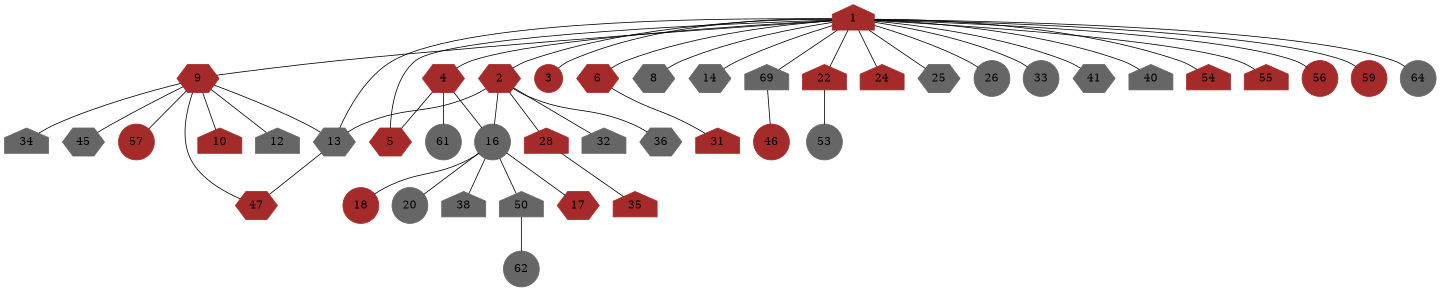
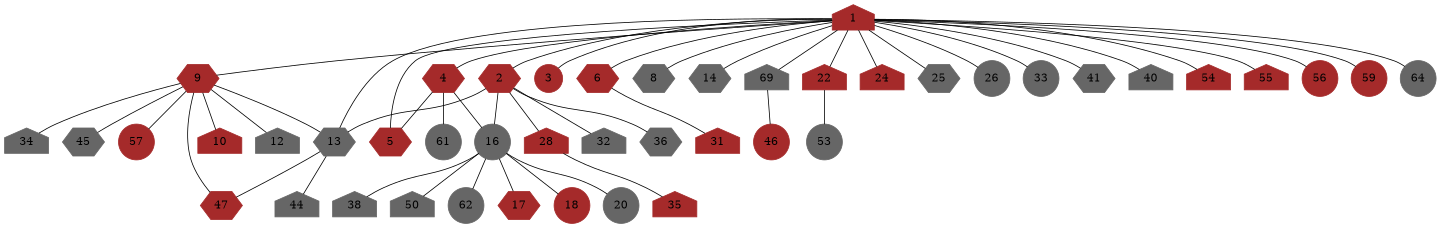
node "44": added
edge "50" -- "62": now "16" -- "62"
